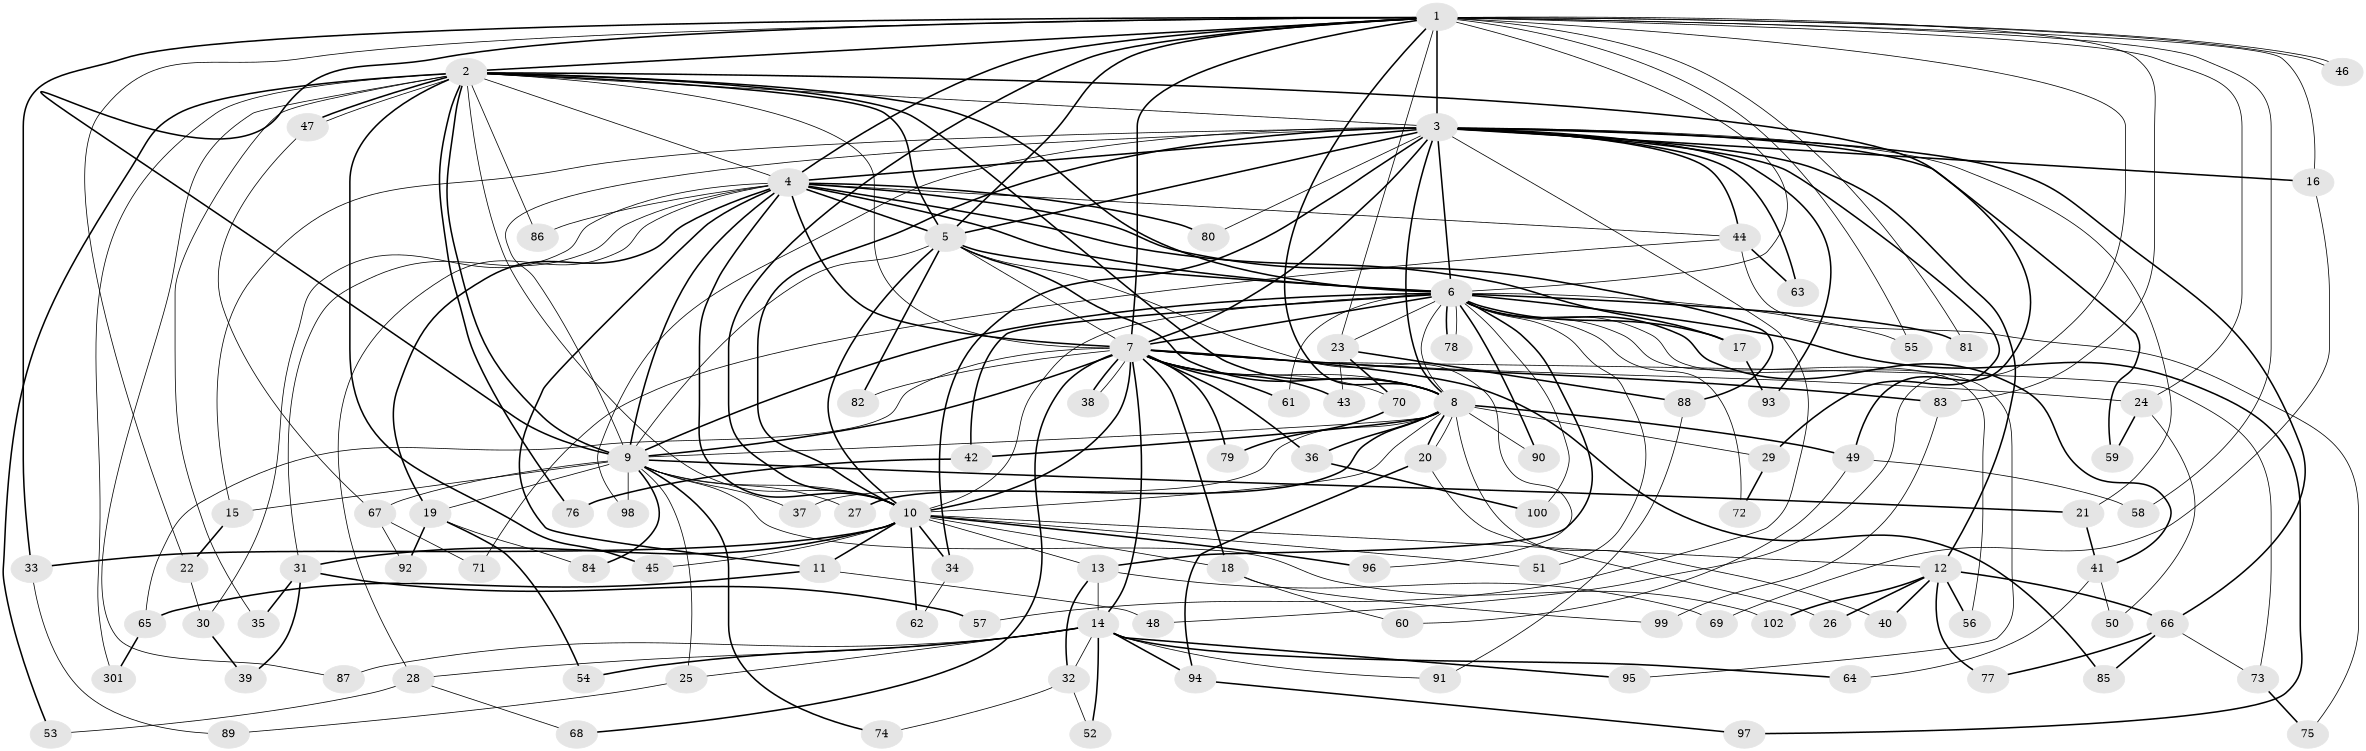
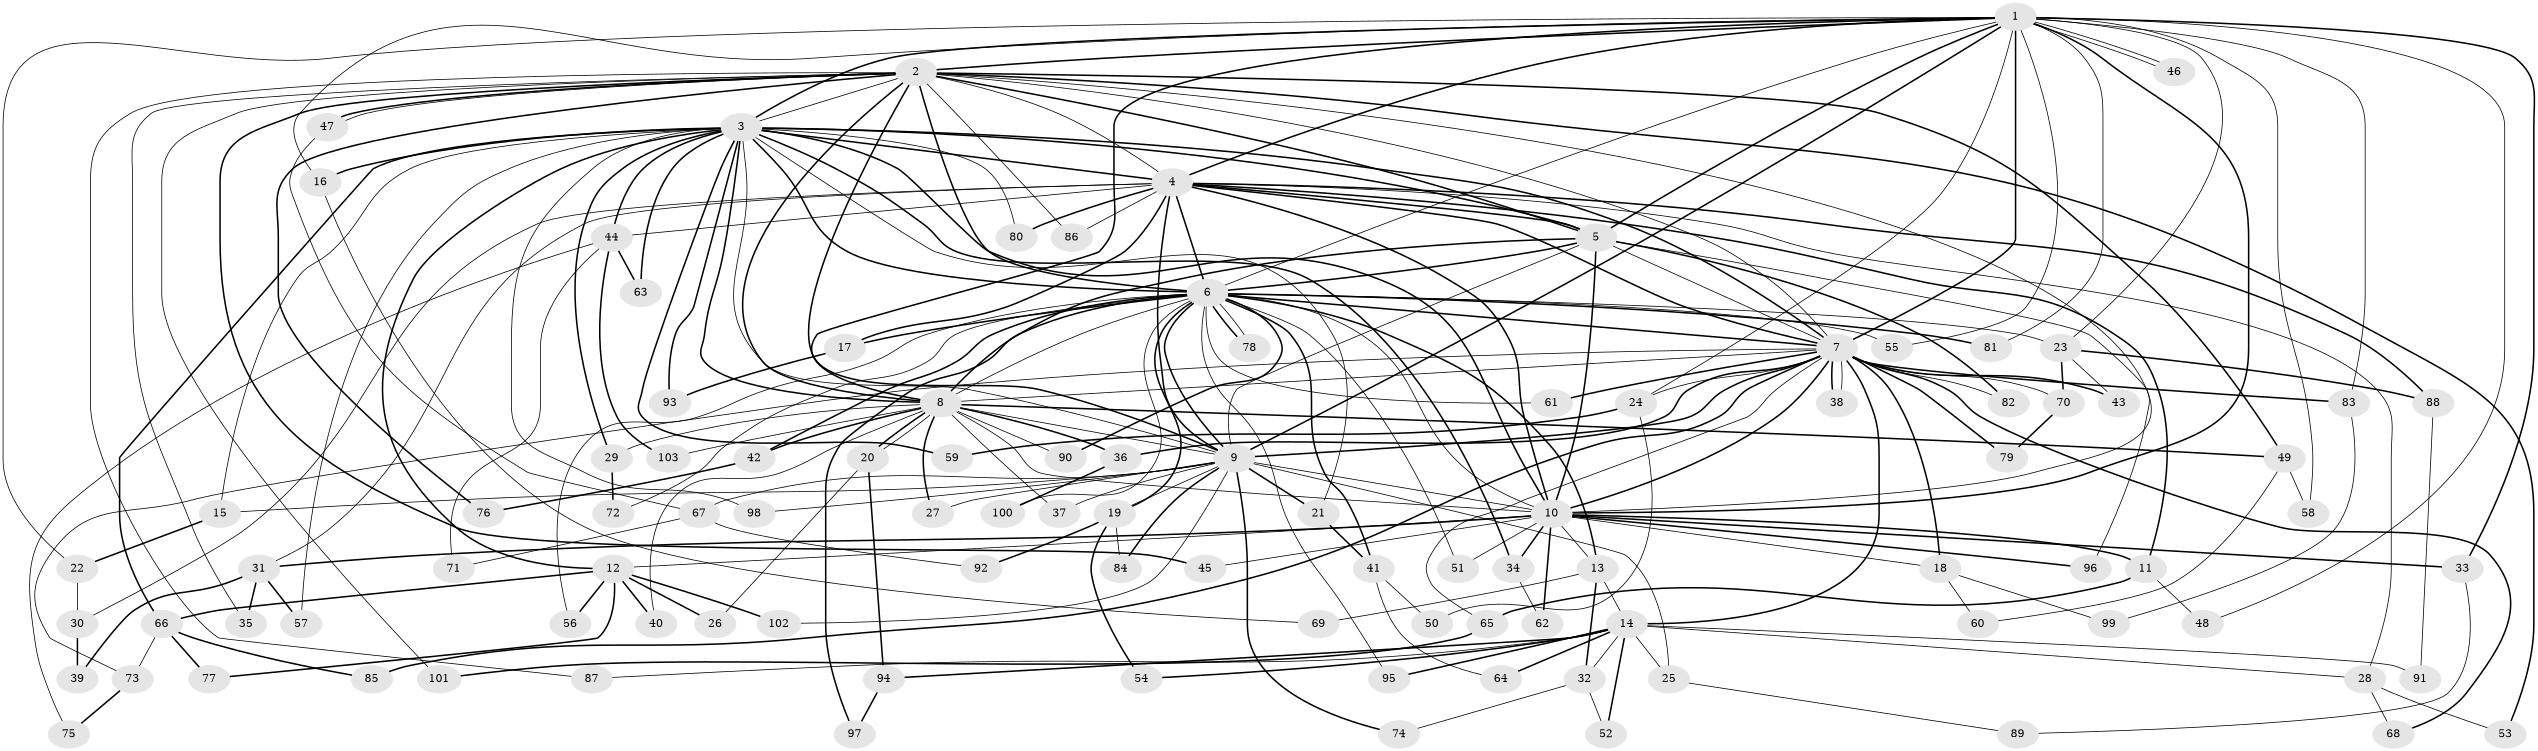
edge "4" -- "19": now "6" -- "19"
node "103": added
node "301": label "301" -> "101"
